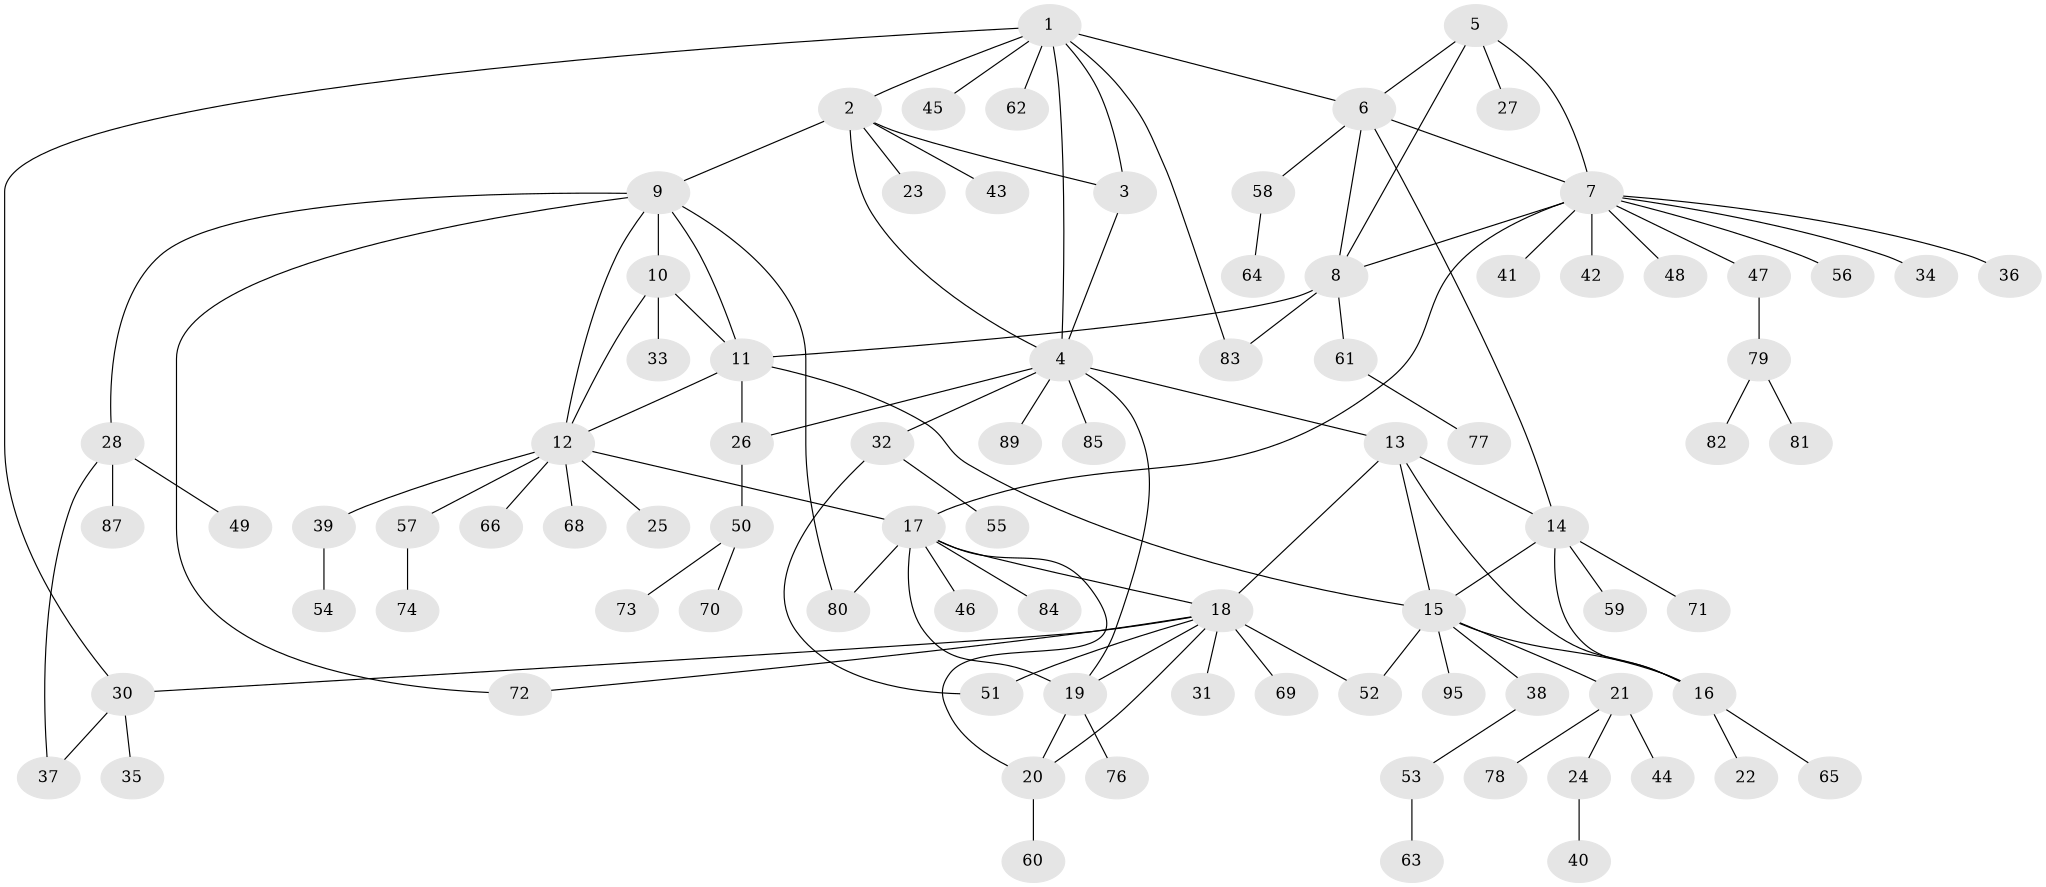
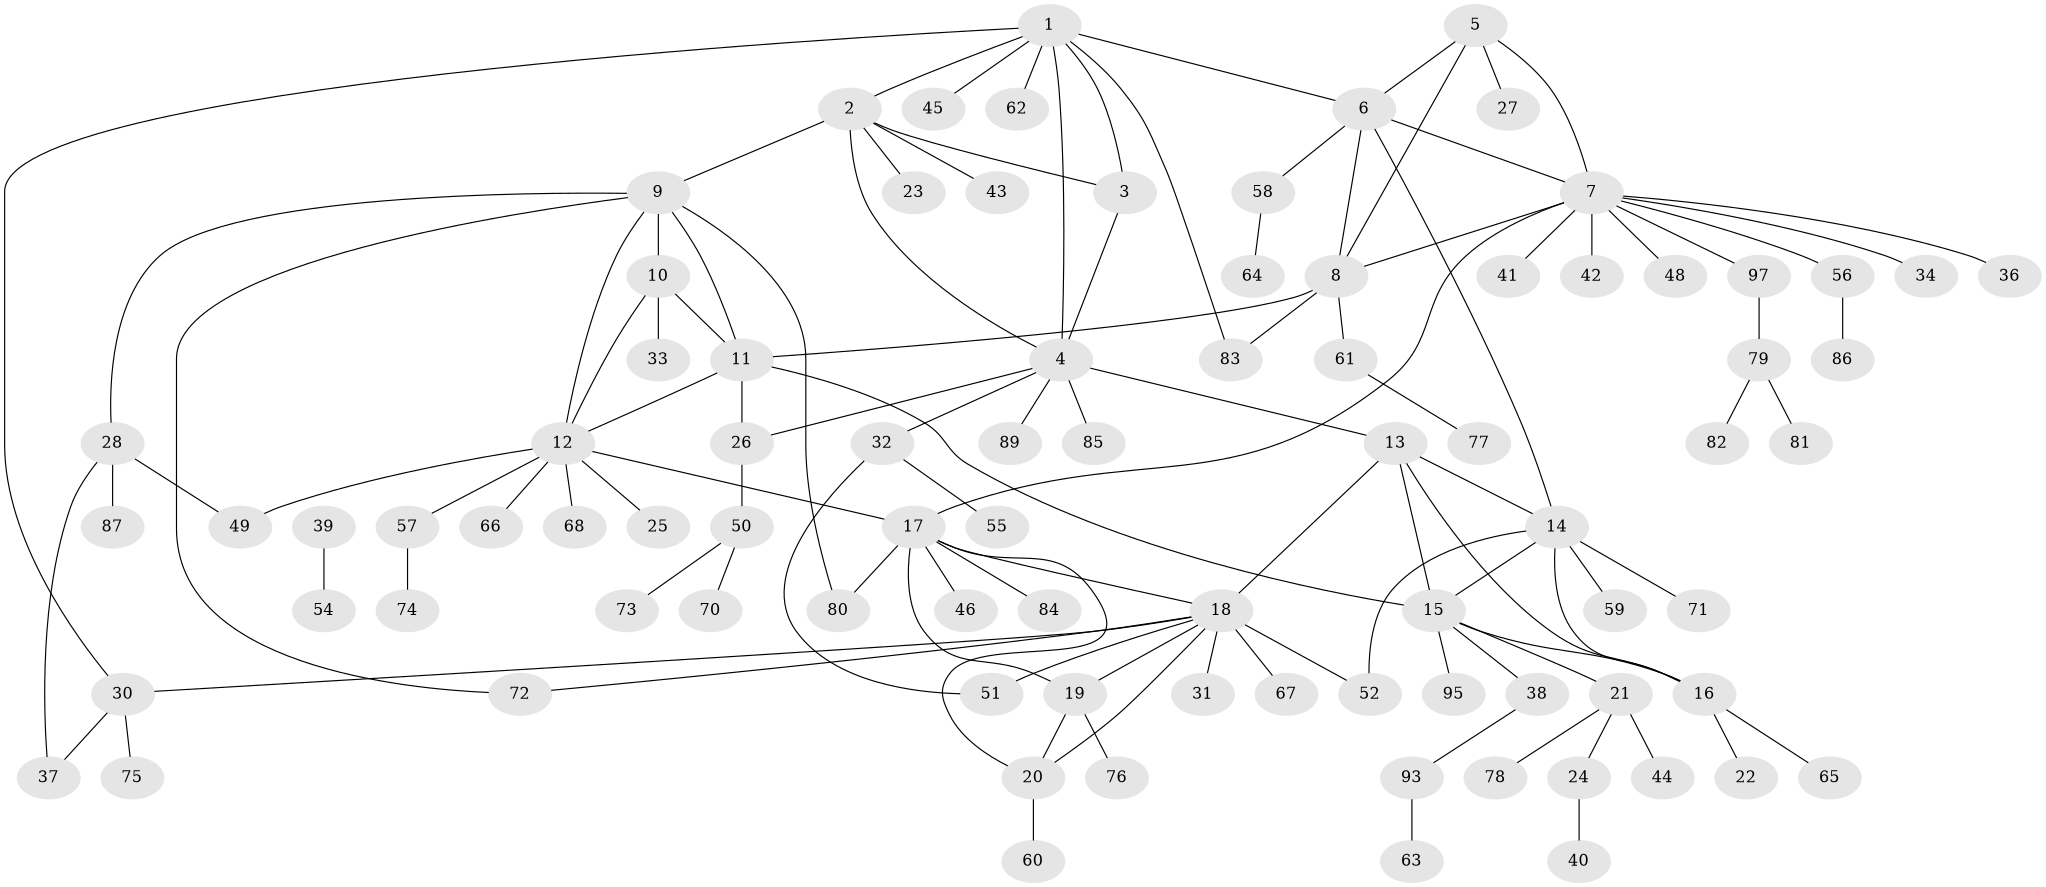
node "47": label "47" -> "97"
node "86": added
edge "12" -- "39": now "12" -- "49"
edge "4" -- "19": removed
edge "15" -- "52": now "14" -- "52"
node "69": label "69" -> "67"
node "35": label "35" -> "75"
node "53": label "53" -> "93"
